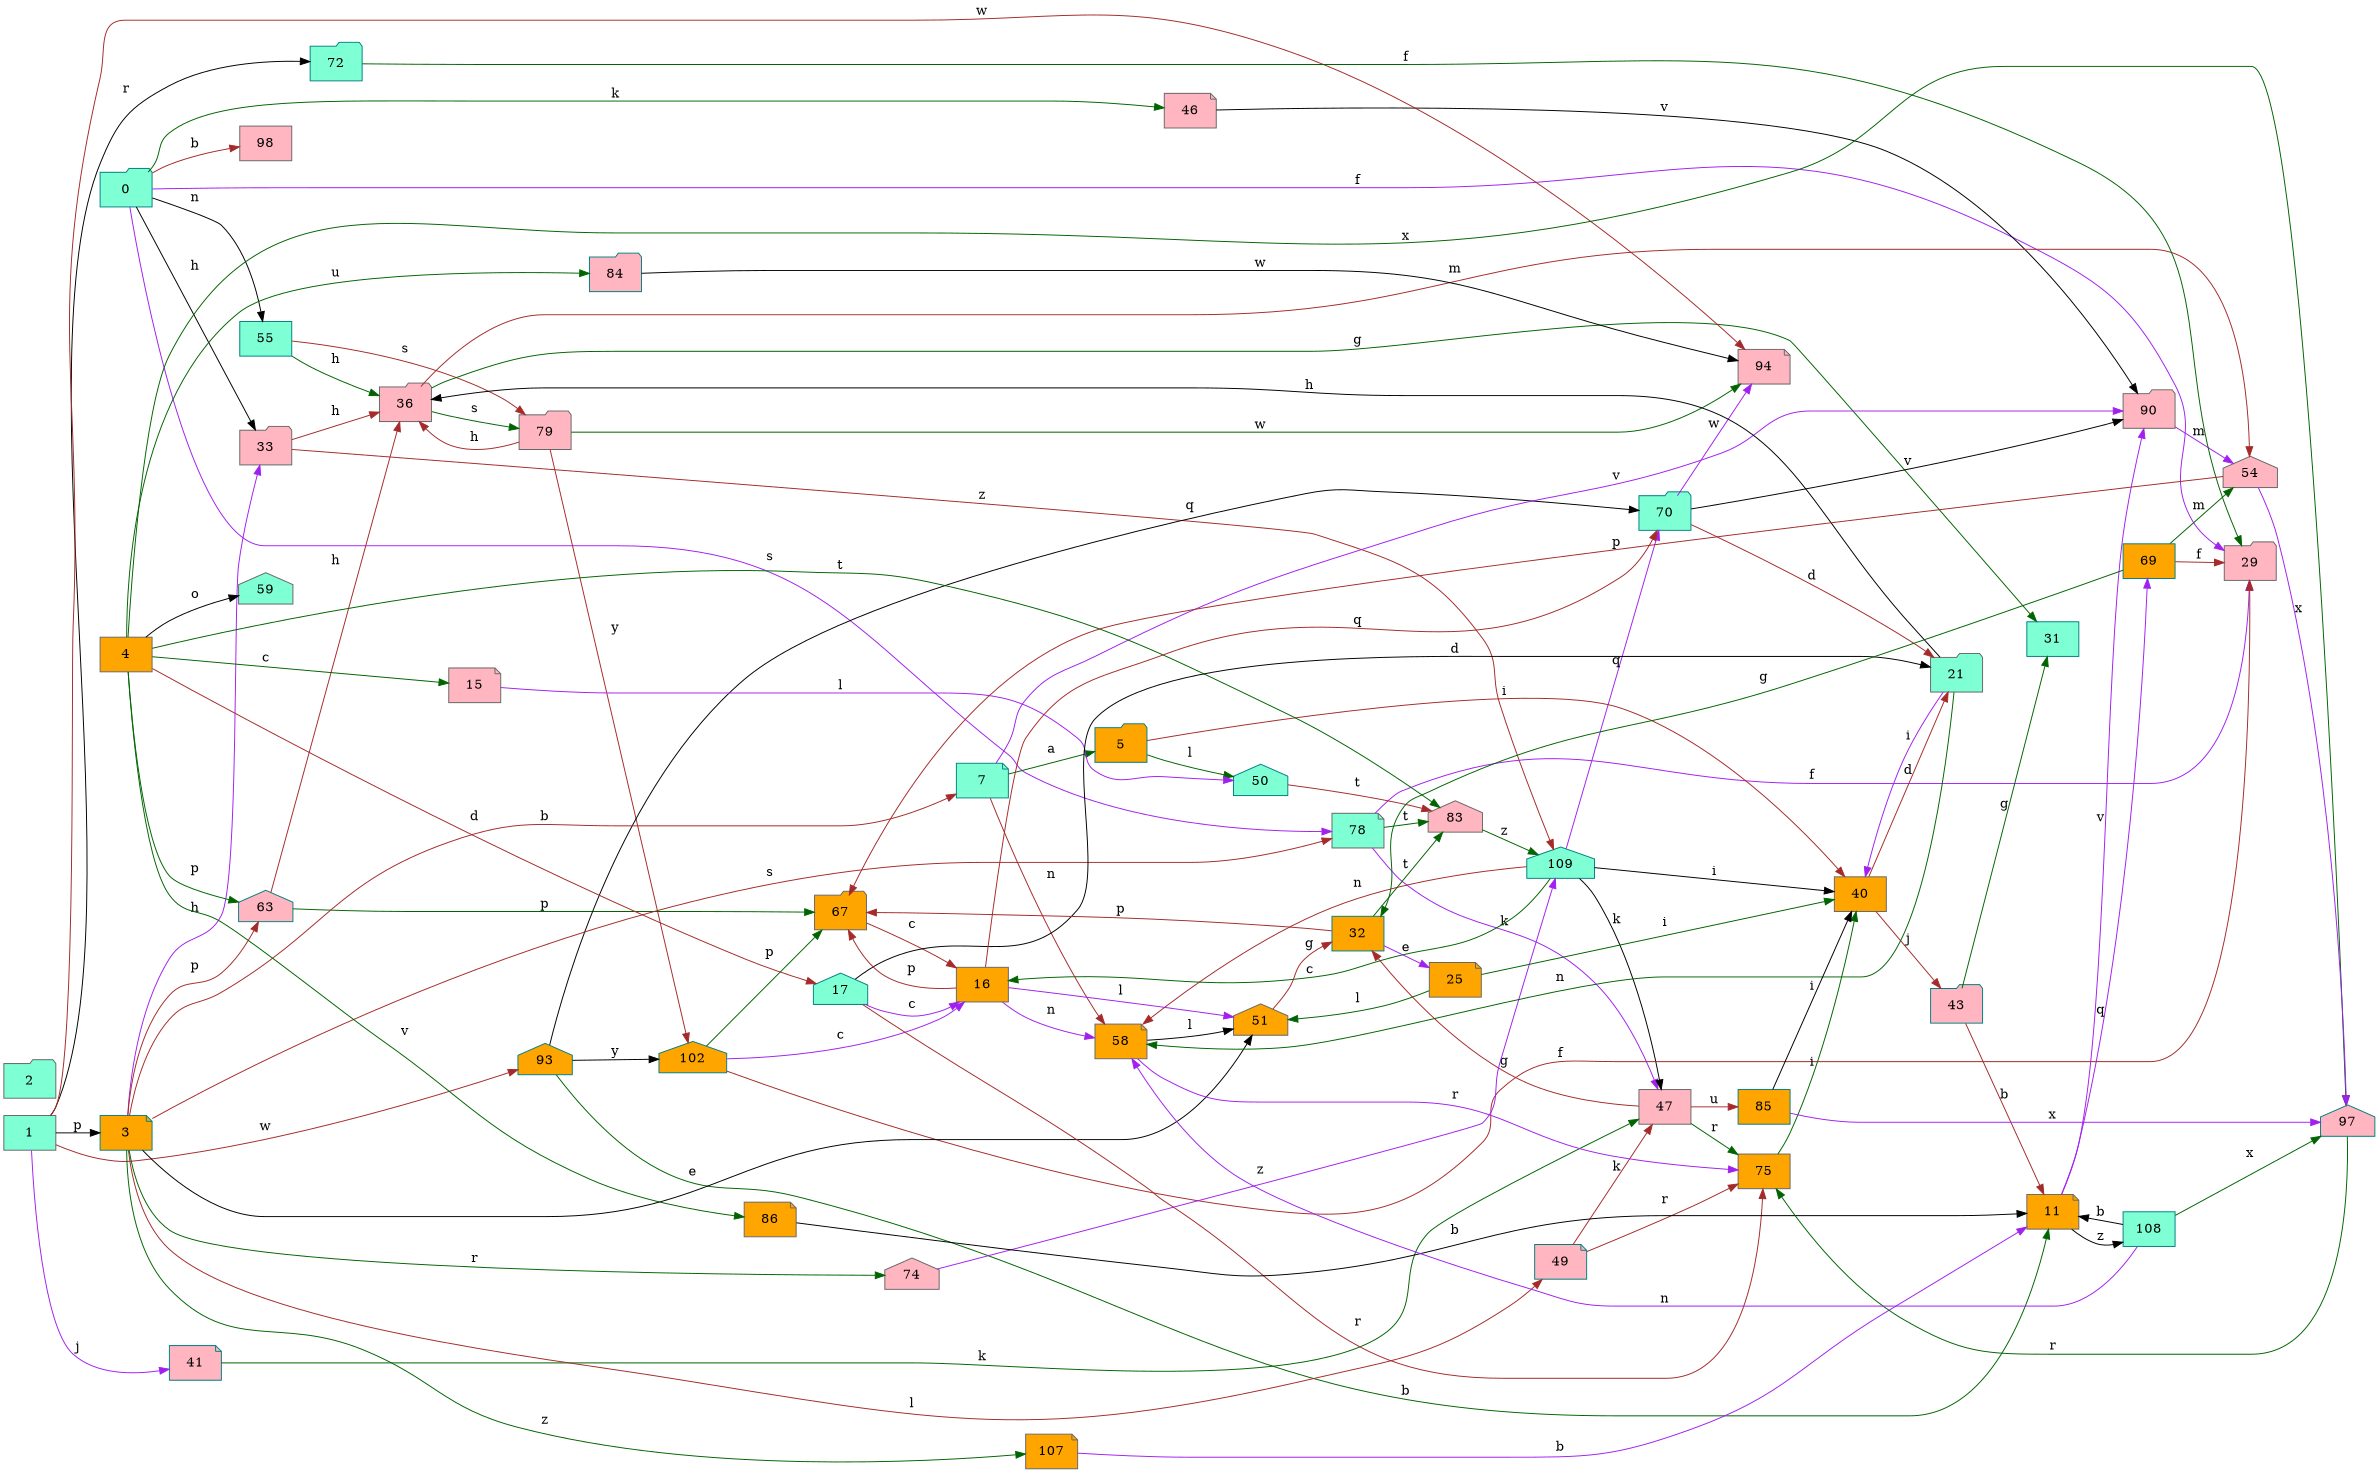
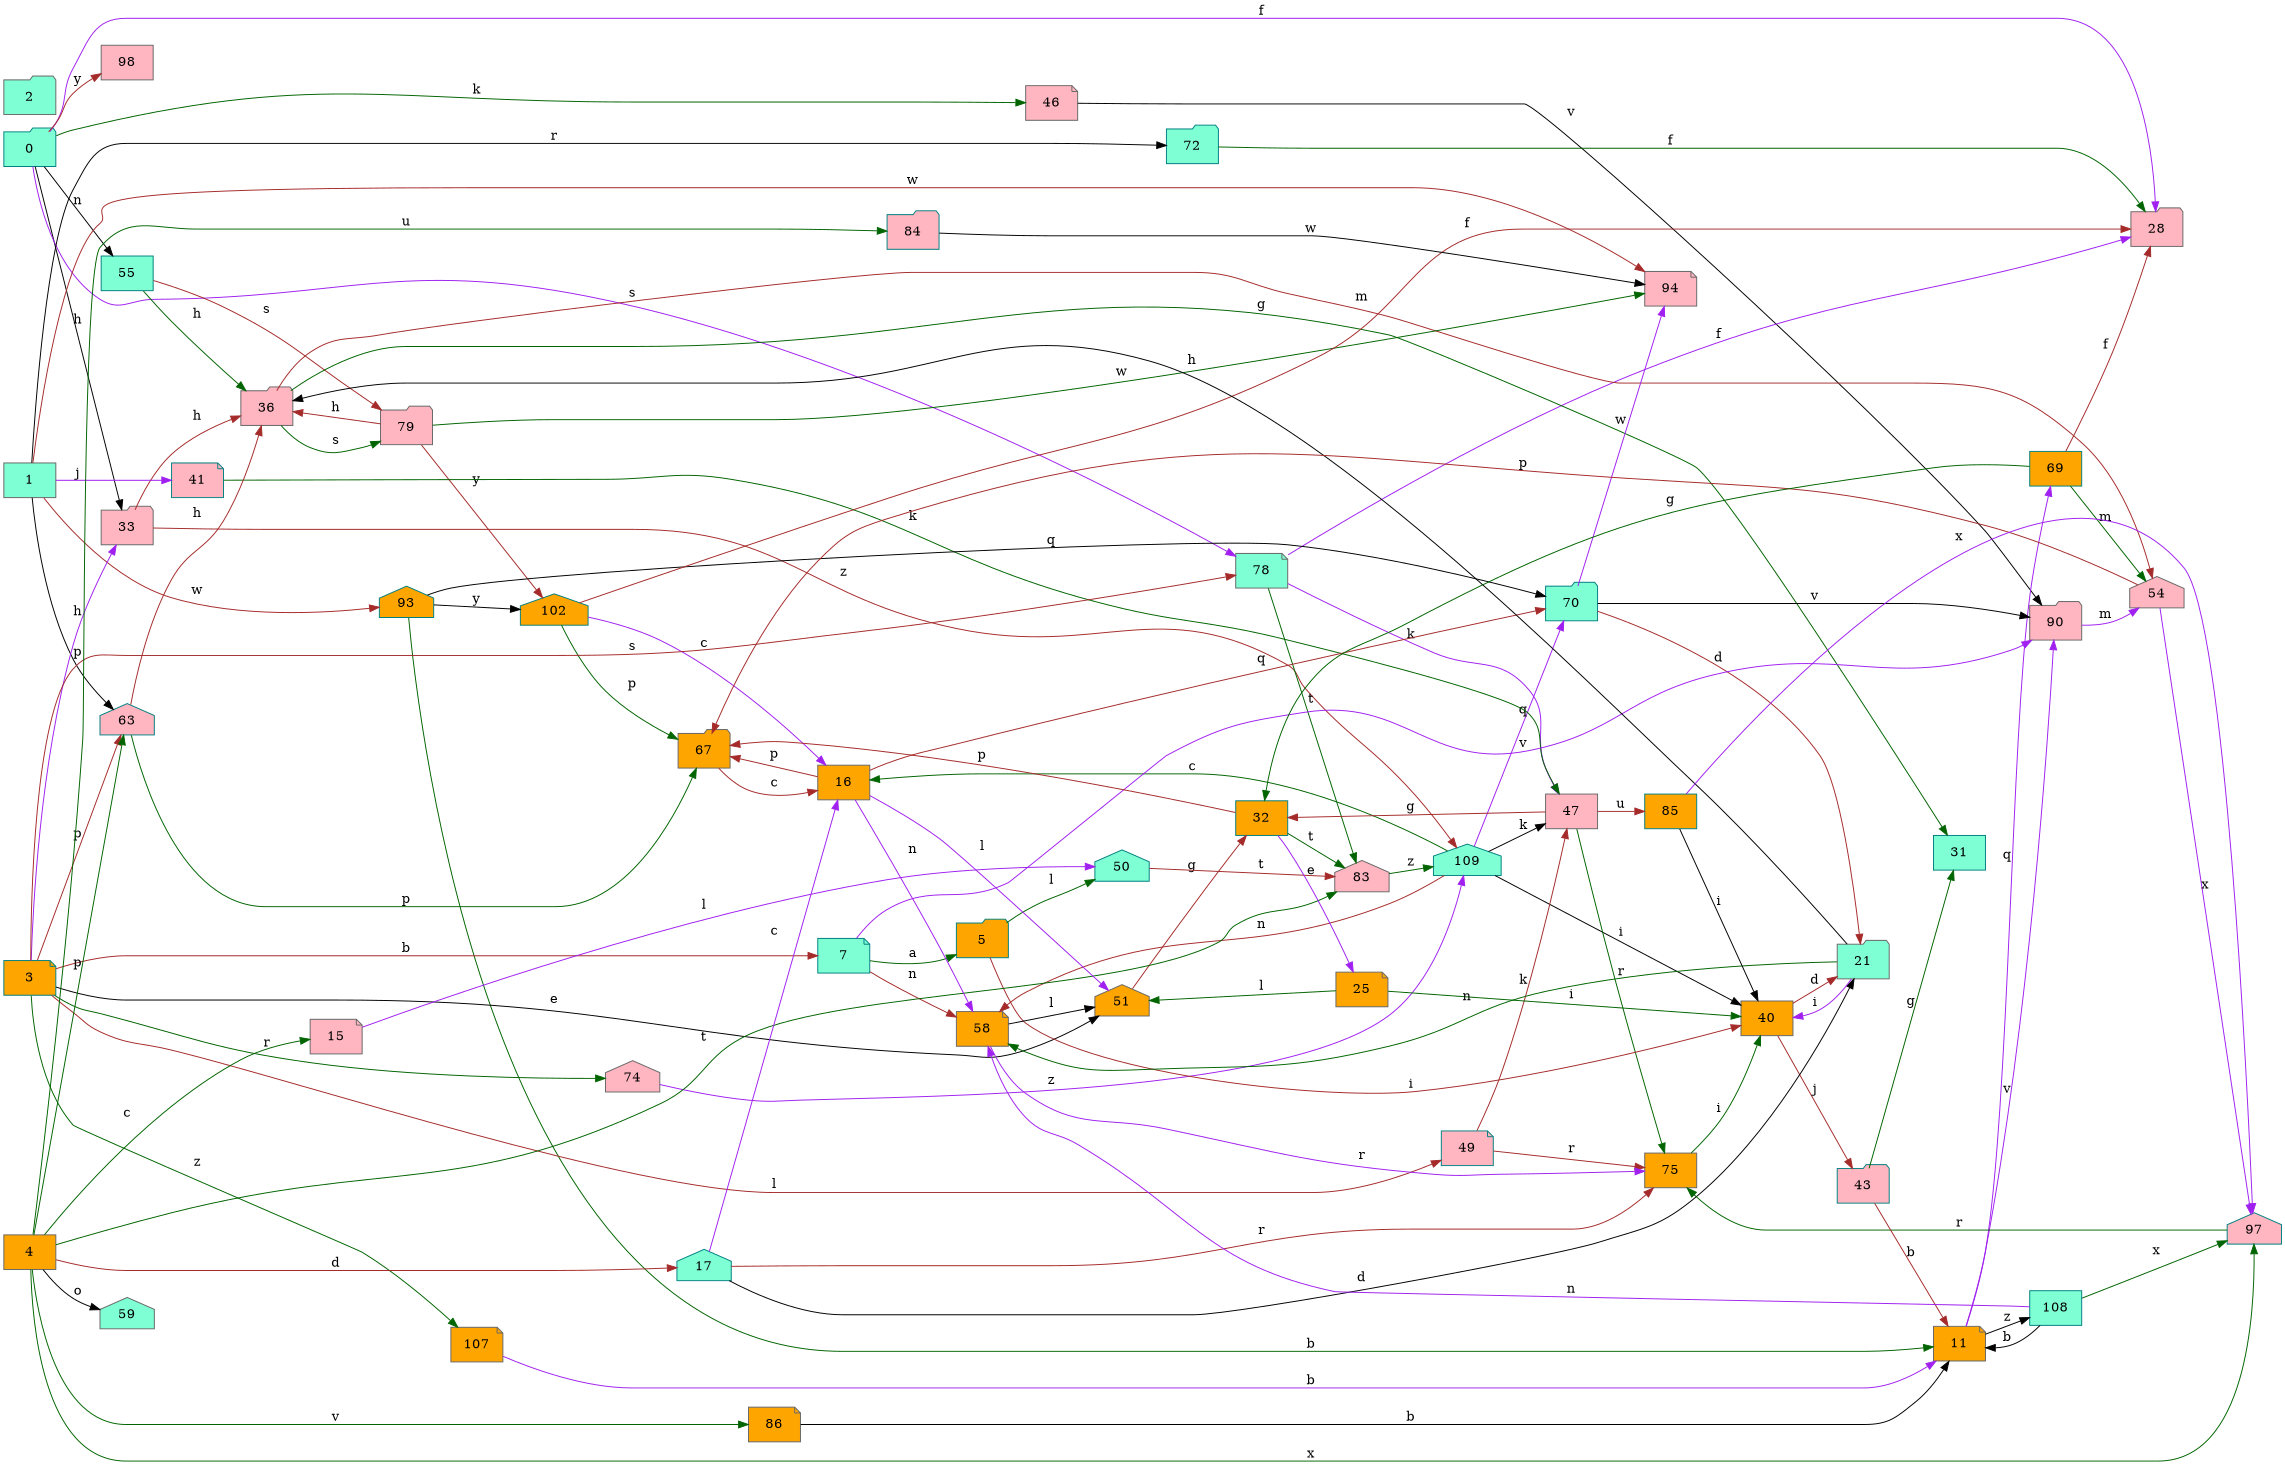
edge "0" -> "98": label "b" -> "y"
node "29": label "29" -> "28"
edge "1" -> "3": now "1" -> "63"
